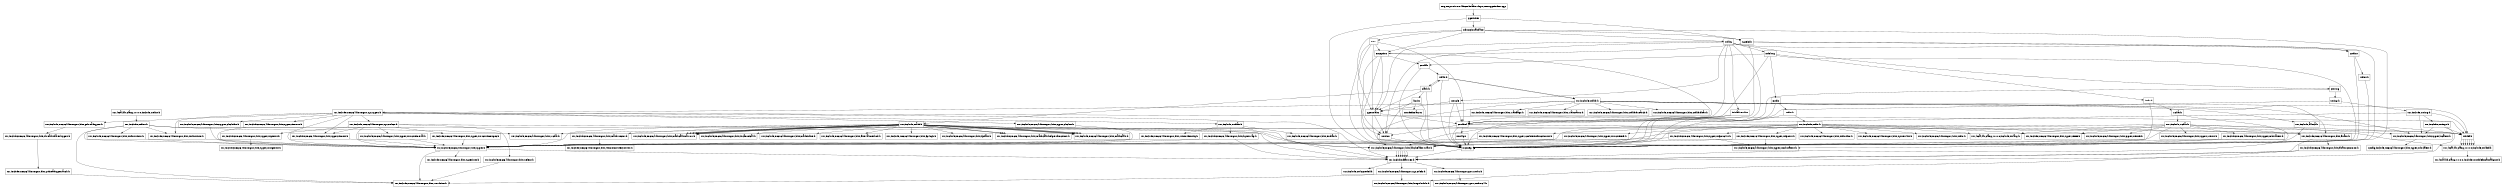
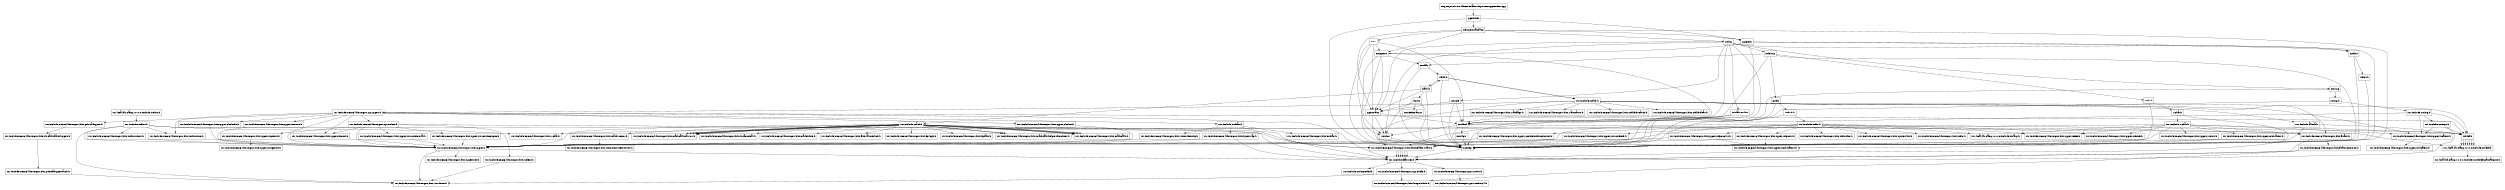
node "stdio.h": label "stdio.h" -> "iosfwd.h"
node "config/include/x86_64-linux-gnu/bits/types/__locale_t.h": label "config/include/x86_64-linux-gnu/bits/types/__locale_t.h" -> "usr/include/x86_64-linux-gnu/bits/types/__locale_t.h"
